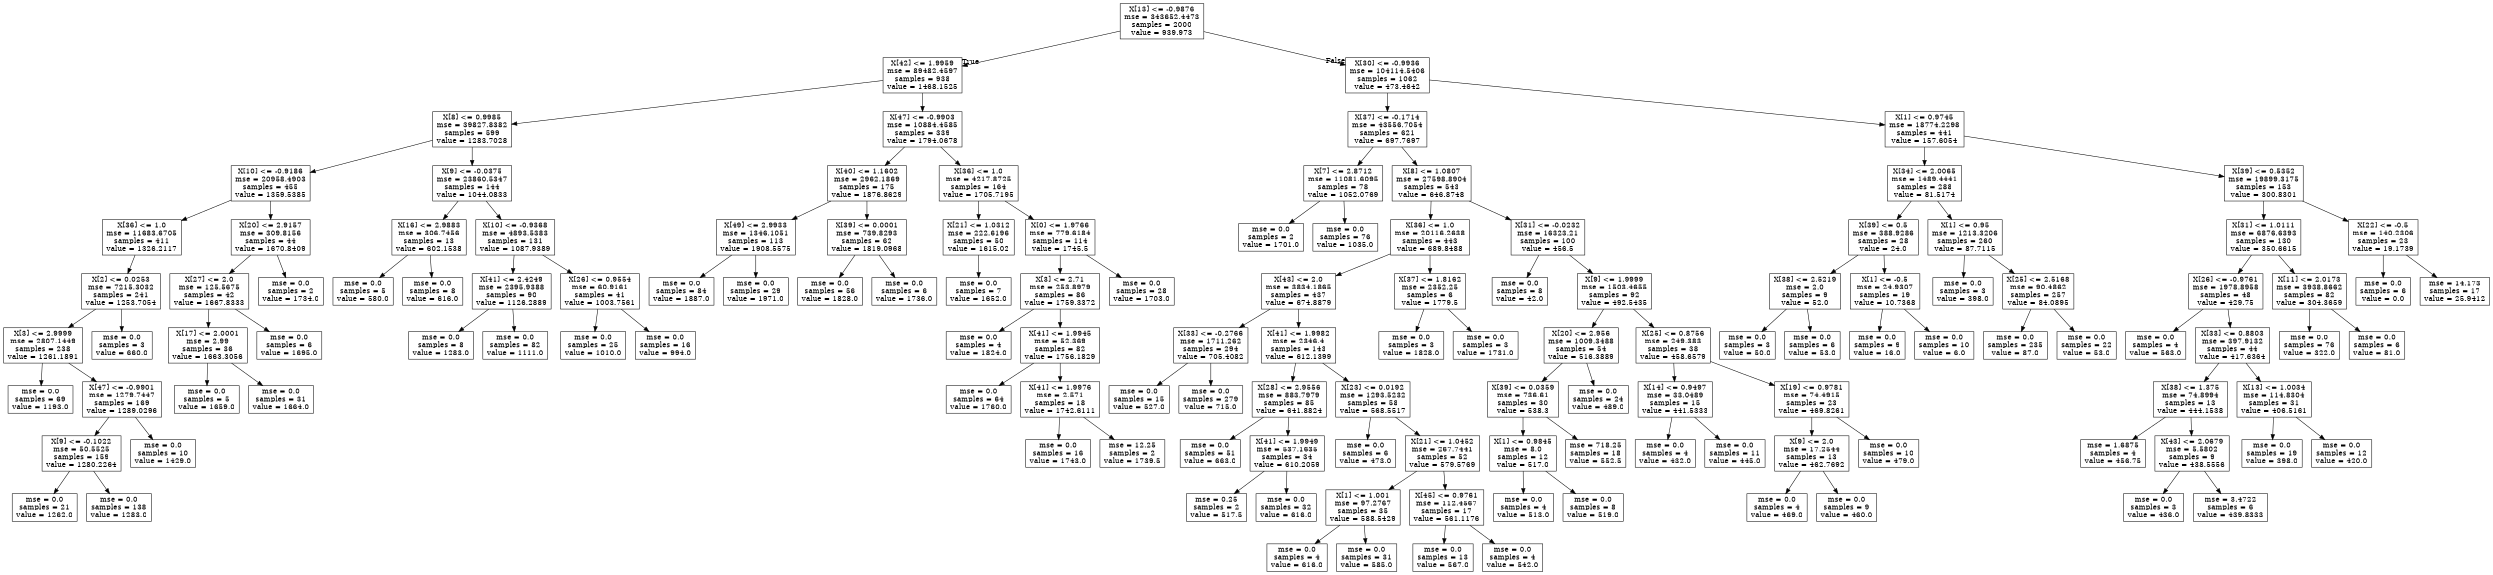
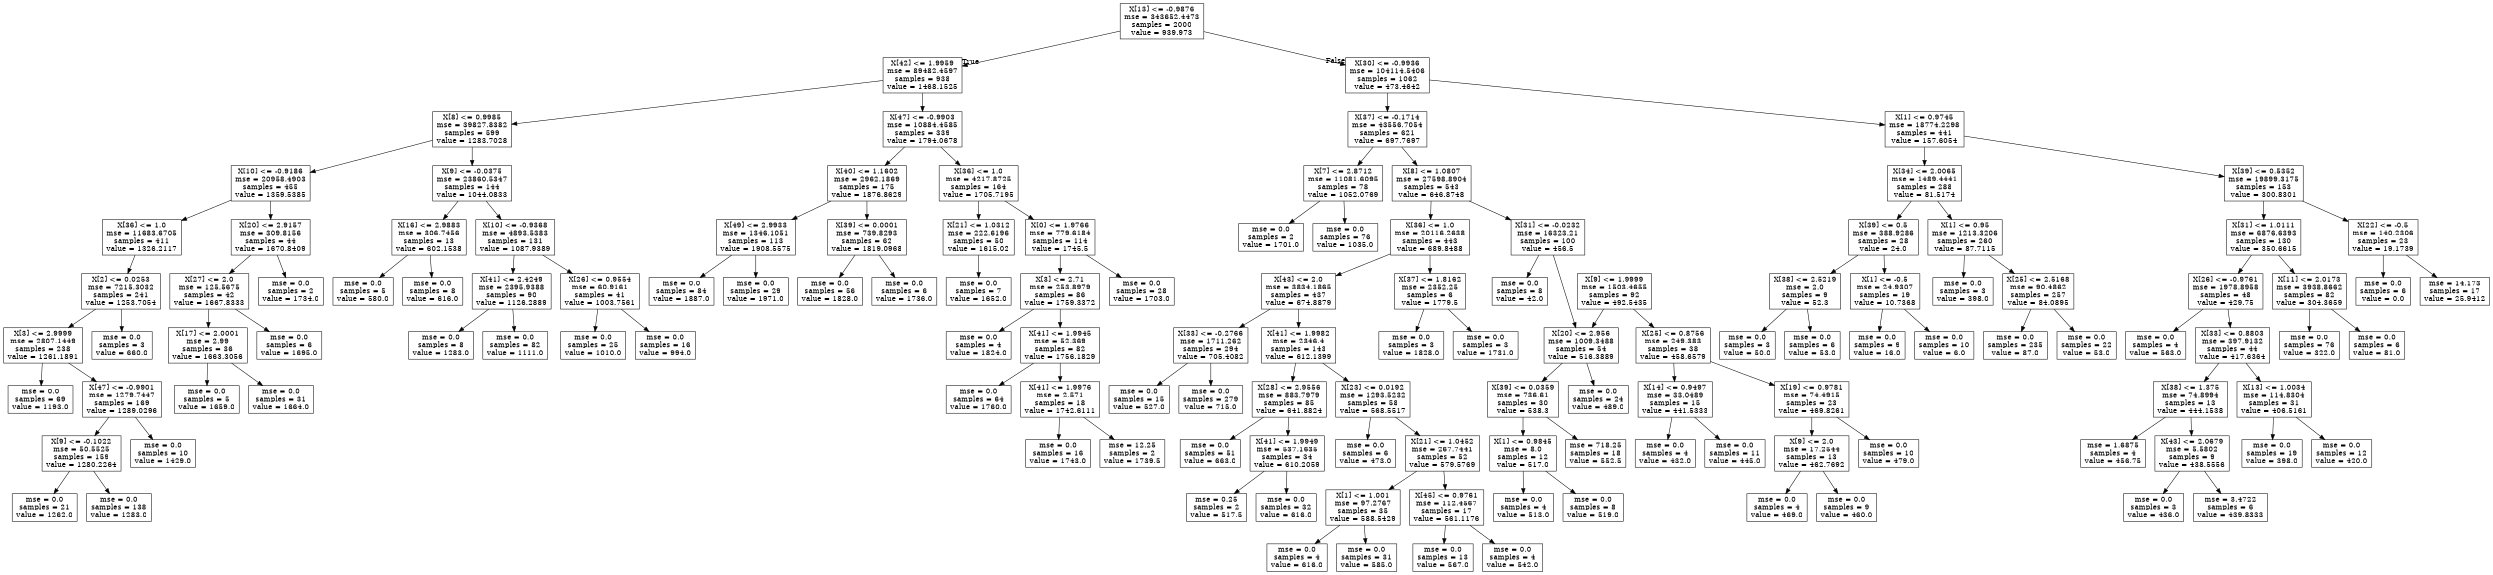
edge "X[31] <= -0.0232 mse = 16323.21 samples = 100 value = 456.5" -> "X[9] <= 1.9999 mse = 1503.4655 samples = 92 value = 492.5435": now "X[31] <= -0.0232 mse = 16323.21 samples = 100 value = 456.5" -> "X[20] <= 2.956 mse = 1009.3488 samples = 54 value = 516.3889"
node "X[38] <= 2.5219 mse = 2.0 samples = 9 value = 52.0": label "X[38] <= 2.5219 mse = 2.0 samples = 9 value = 52.0" -> "X[38] <= 2.5219 mse = 2.0 samples = 9 value = 52.3"
